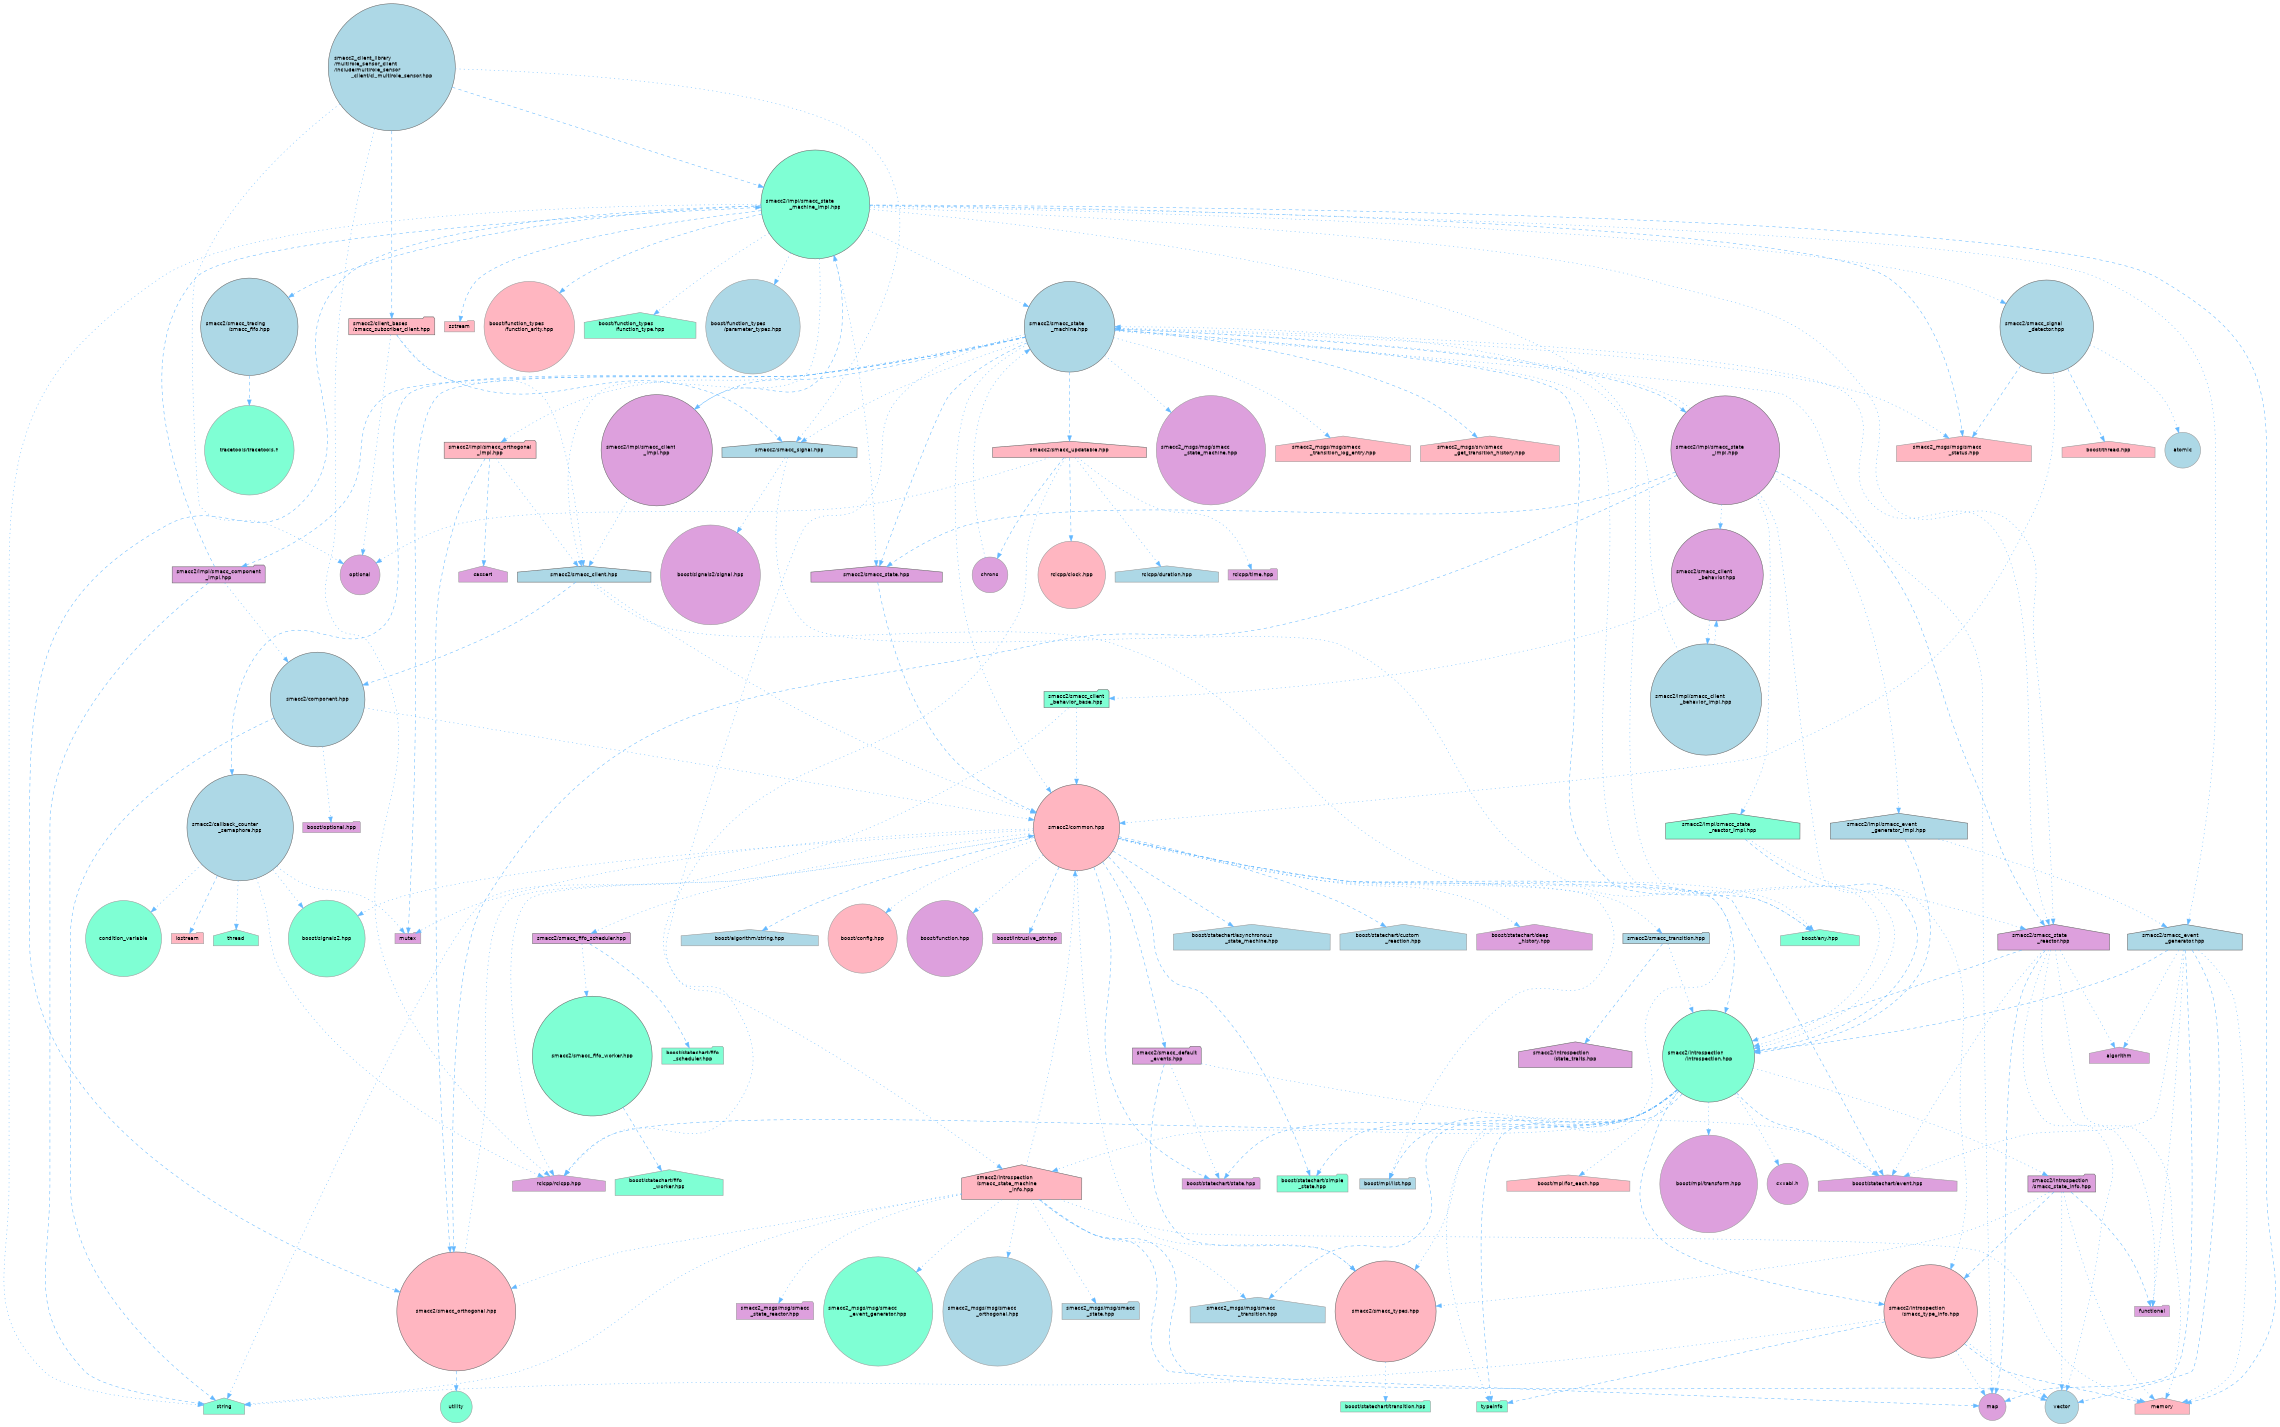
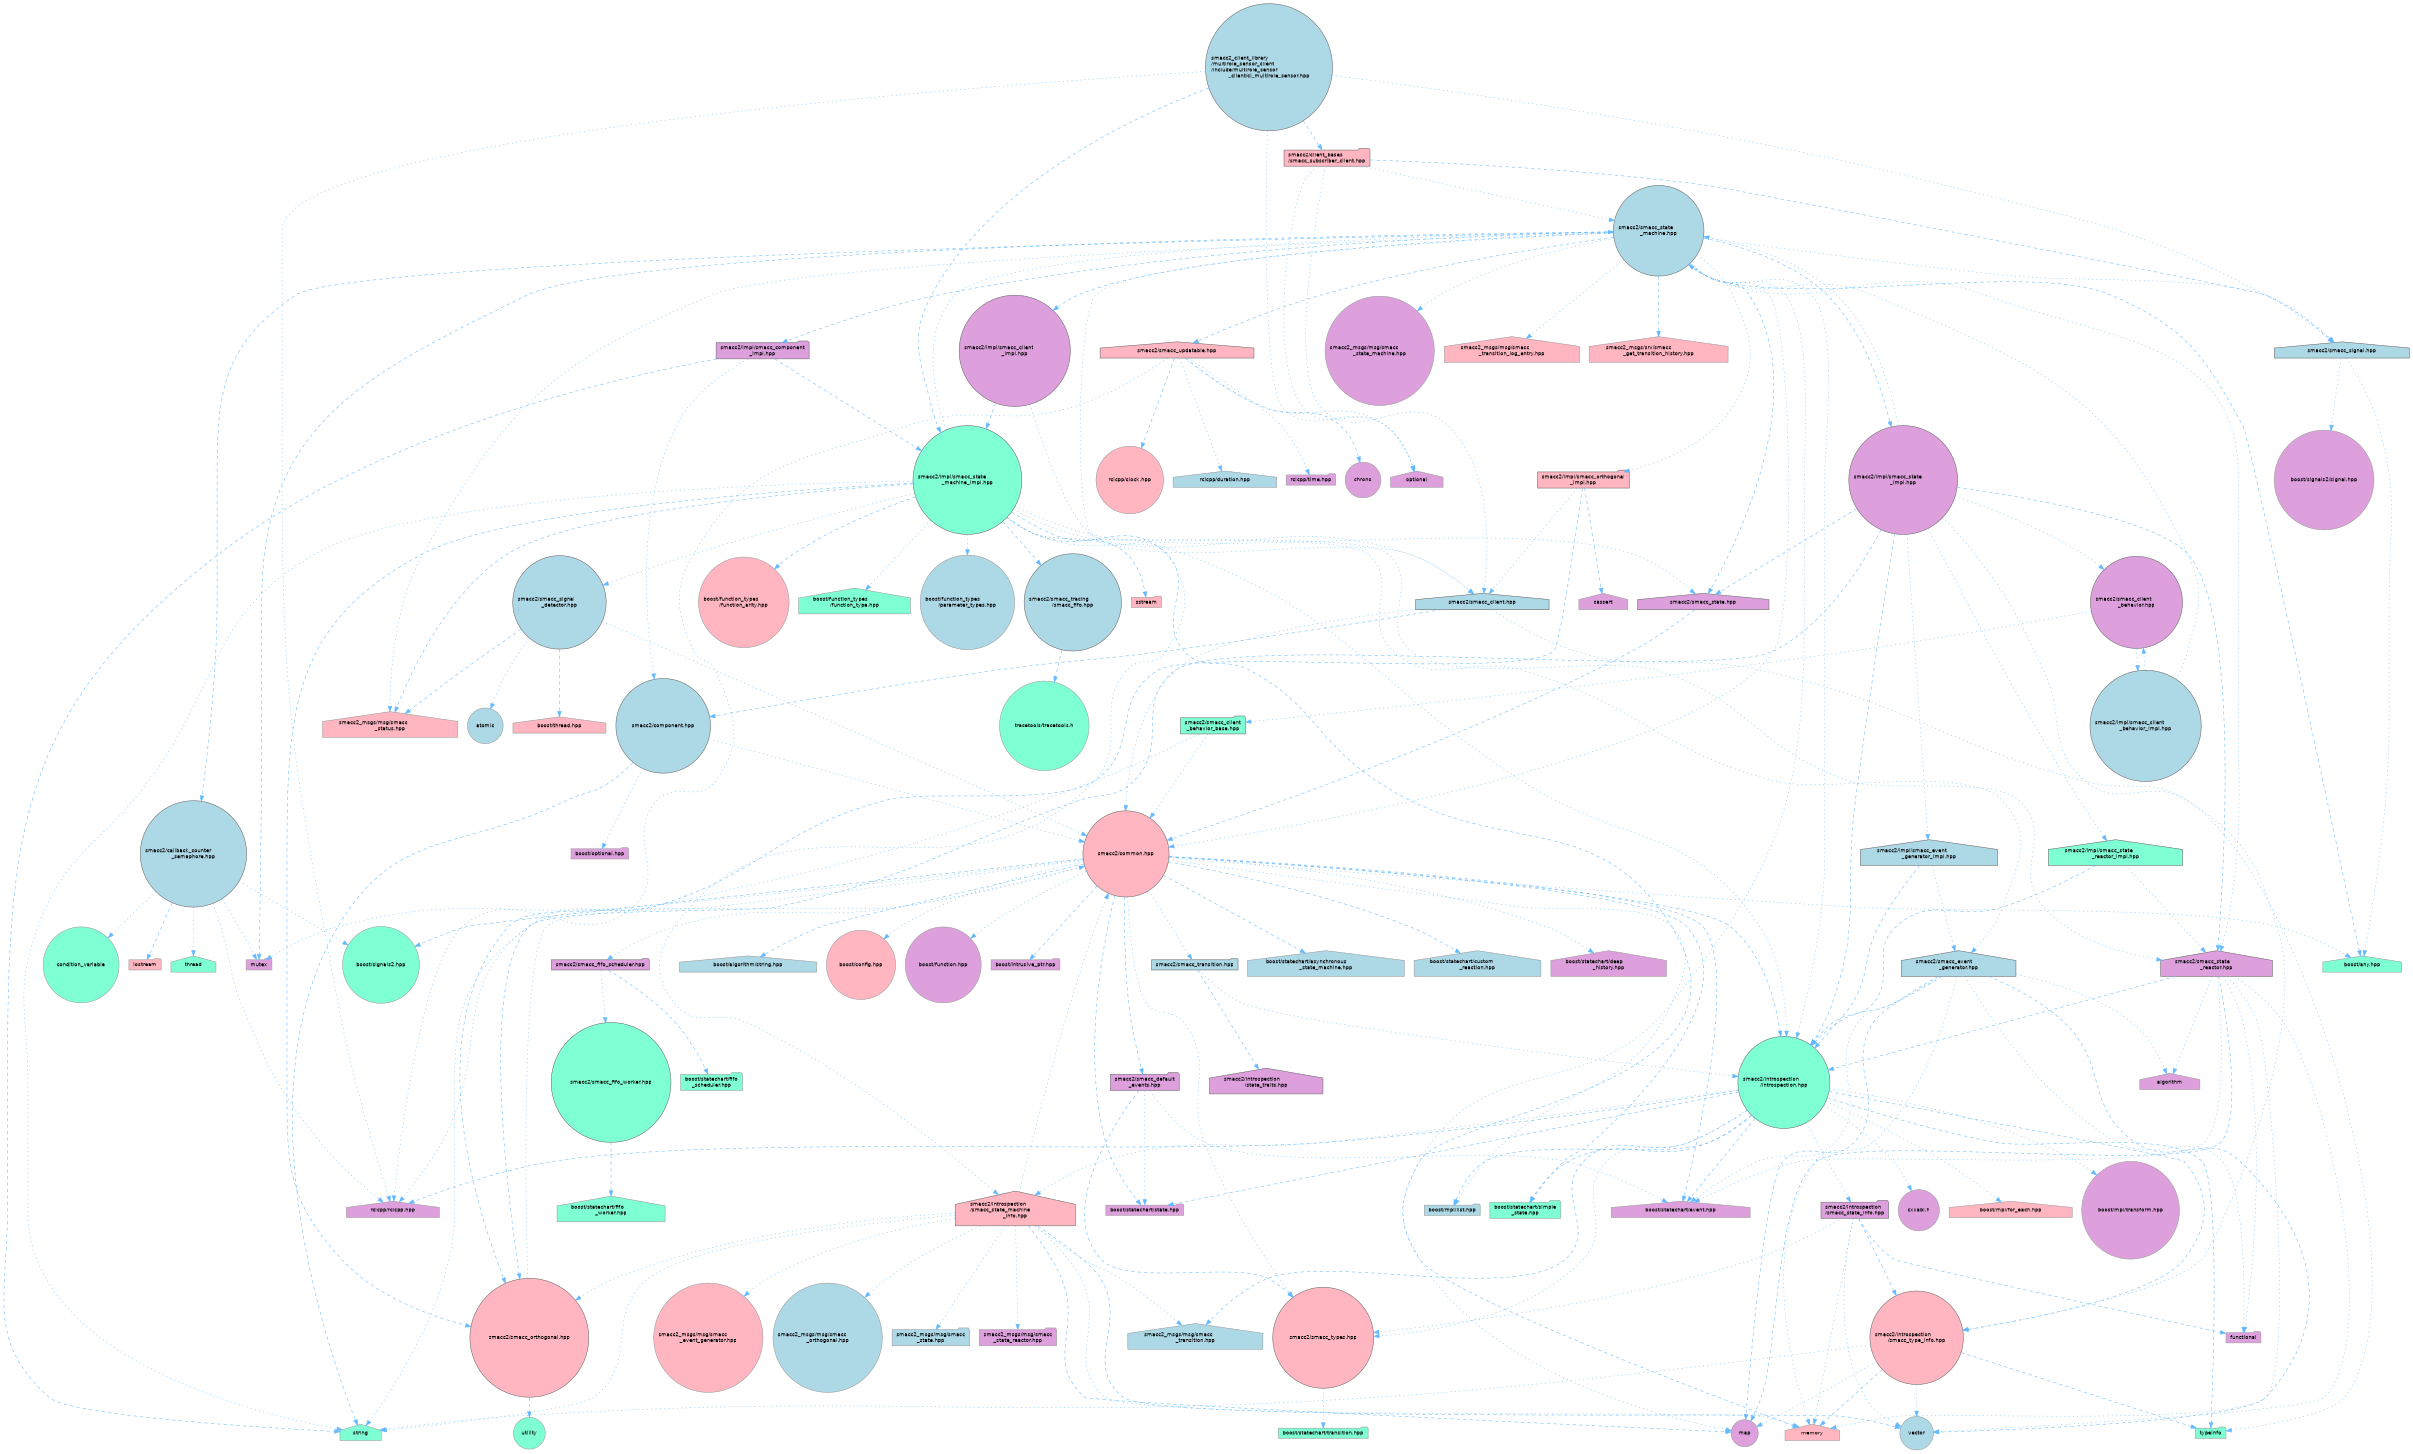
edge "chrono" -> "smacc2/smacc_state _machine.hpp": now "smacc2/client_bases /smacc_subscriber_client.hpp" -> "smacc2/smacc_state _machine.hpp"
node "optional": shape circle -> house
edge "smacc2/impl/smacc_state _impl.hpp" -> "smacc2/introspection /introspection.hpp": added
edge "smacc2/common.hpp" -> "boost/signals2.hpp": style dotted -> dashed
node "smacc2_msgs/msg/smacc _event_generator.hpp": fillcolor aquamarine -> lightpink
